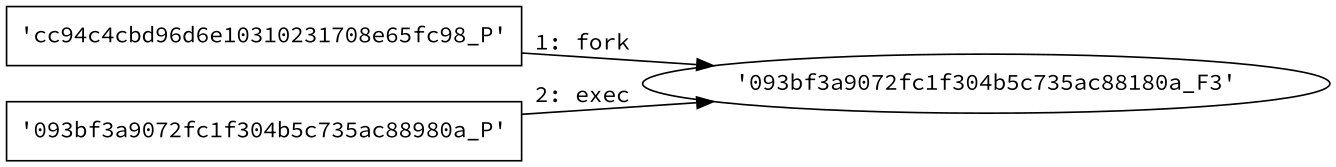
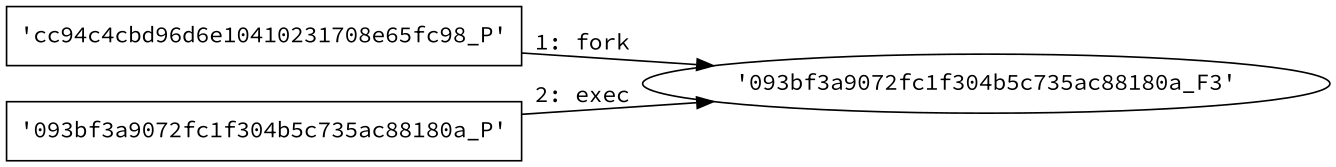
node "'cc94c4cbd96d6e10310231708e65fc98_P'": label "'cc94c4cbd96d6e10310231708e65fc98_P'" -> "'cc94c4cbd96d6e10410231708e65fc98_P'"
node "'093bf3a9072fc1f304b5c735ac88980a_P'": label "'093bf3a9072fc1f304b5c735ac88980a_P'" -> "'093bf3a9072fc1f304b5c735ac88180a_P'"
